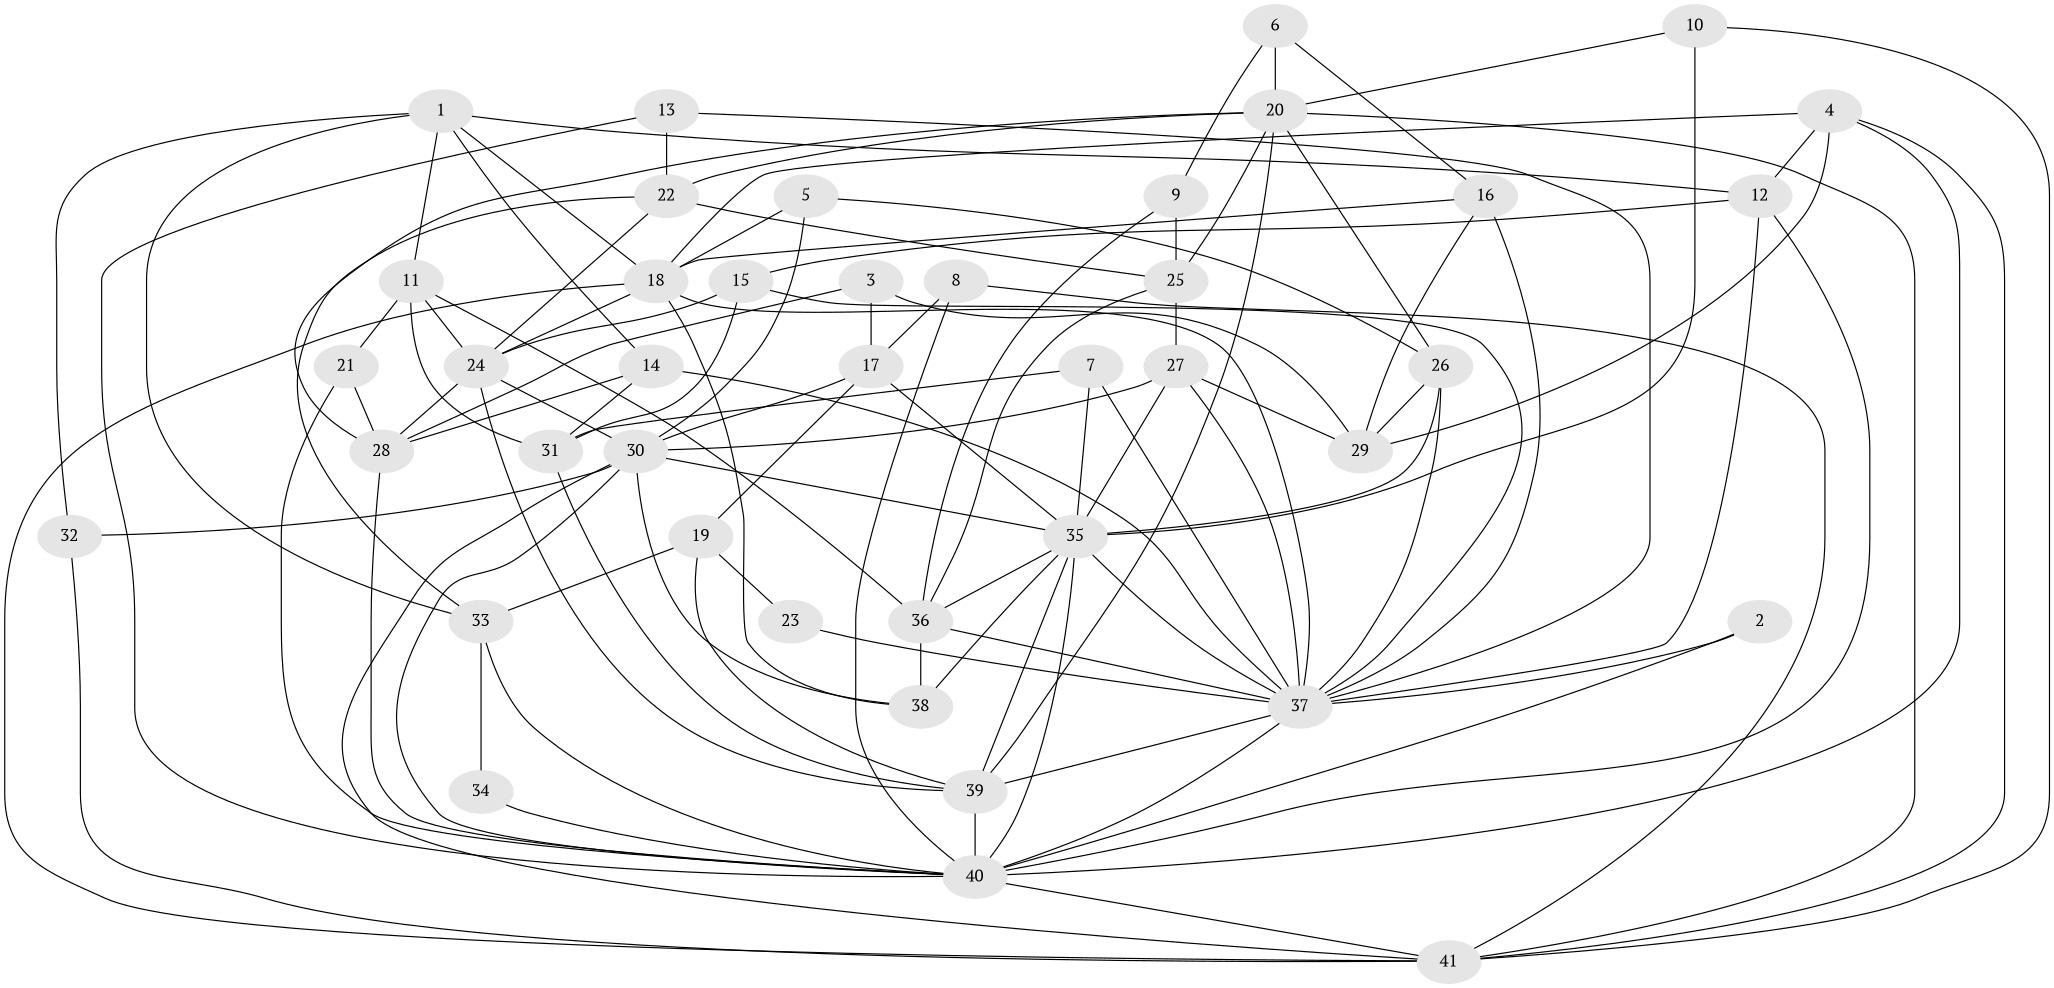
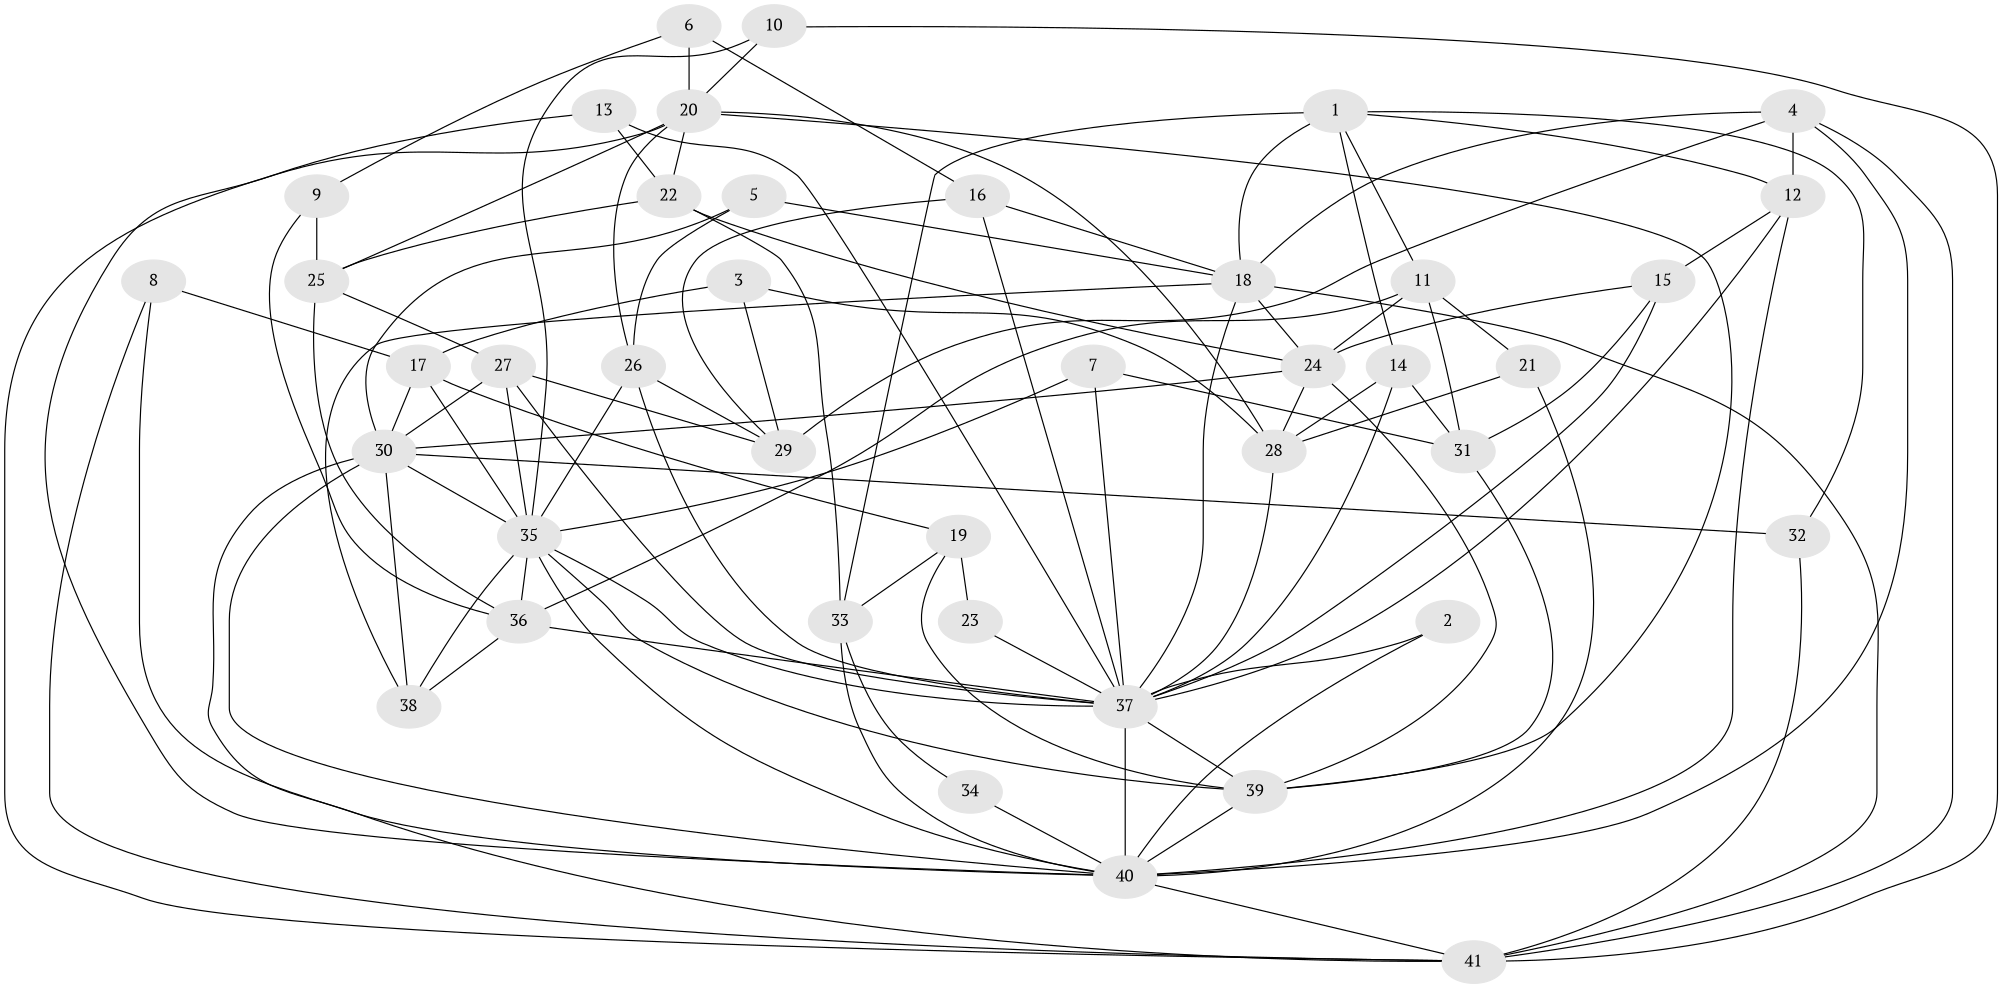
edge "28" -- "40": now "28" -- "37"
